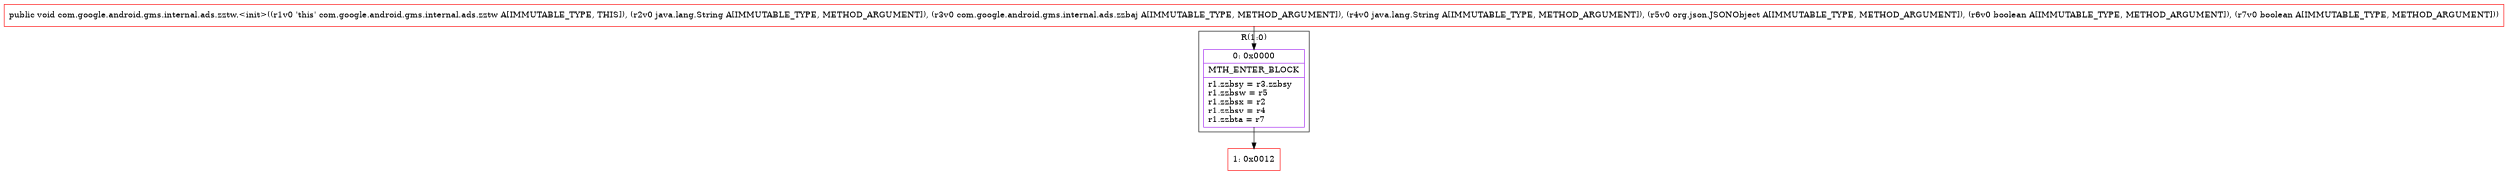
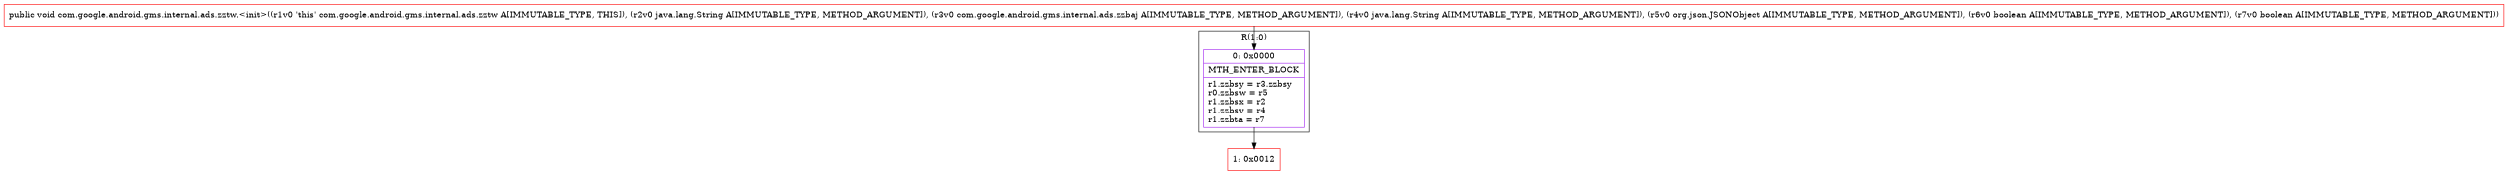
node "0: 0x0000": text "r1.zzbsw = r5" -> "r0.zzbsw = r5"
